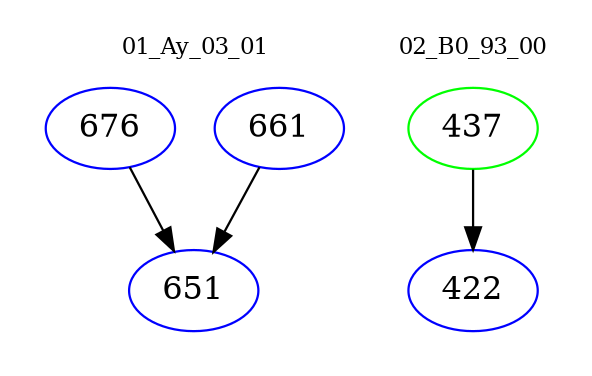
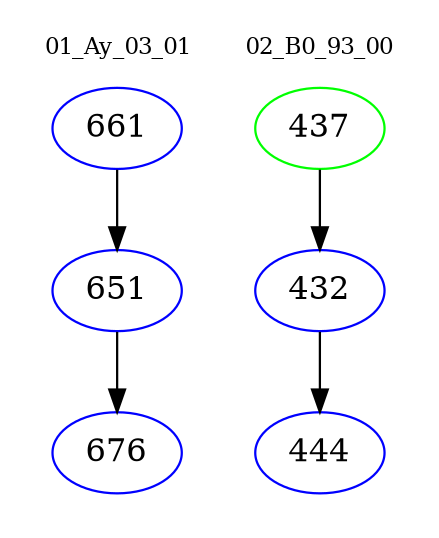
edge "676" -> "651": reversed
node "422": label "422" -> "432"
node "444": added
